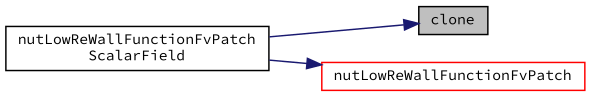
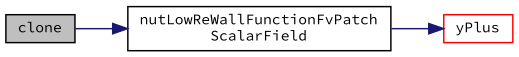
edge "nutLowReWallFunctionFvPatch ScalarField" -> "clone": reversed
node "nutLowReWallFunctionFvPatch": label "nutLowReWallFunctionFvPatch" -> "yPlus"
